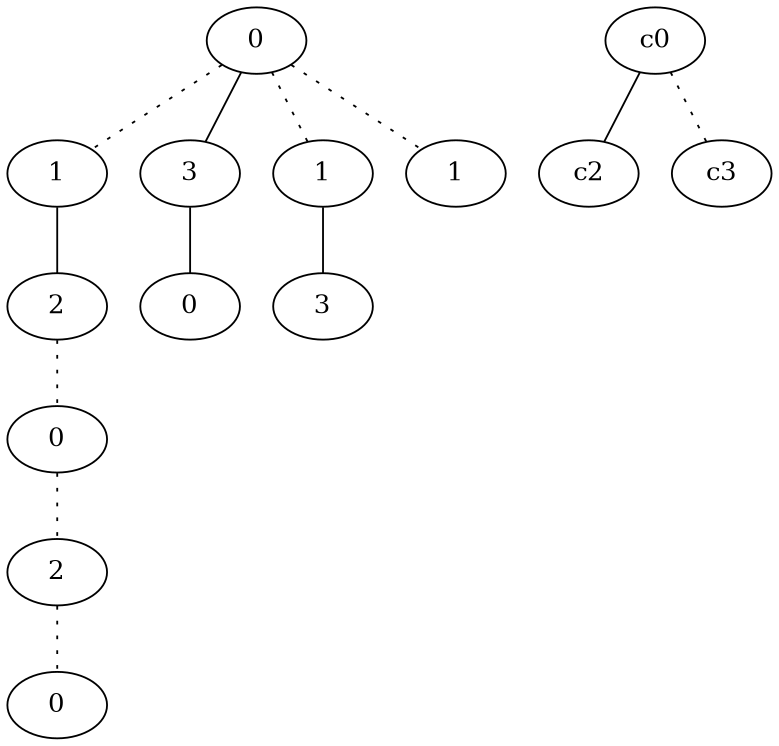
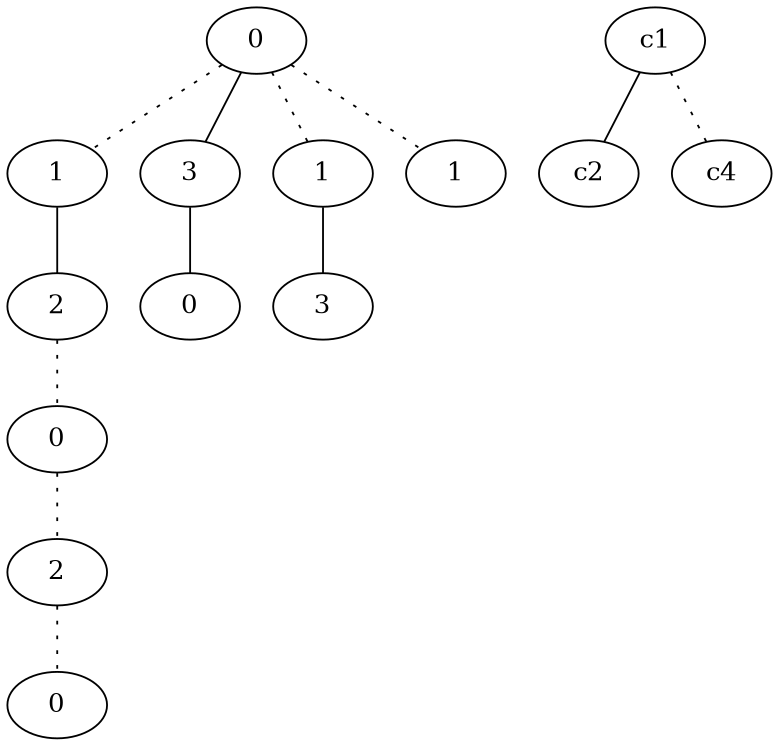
node "c0": label "c0" -> "c1"
node "c3": label "c3" -> "c4"
